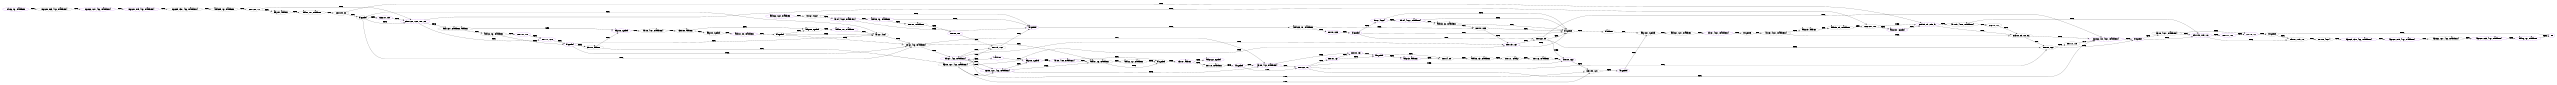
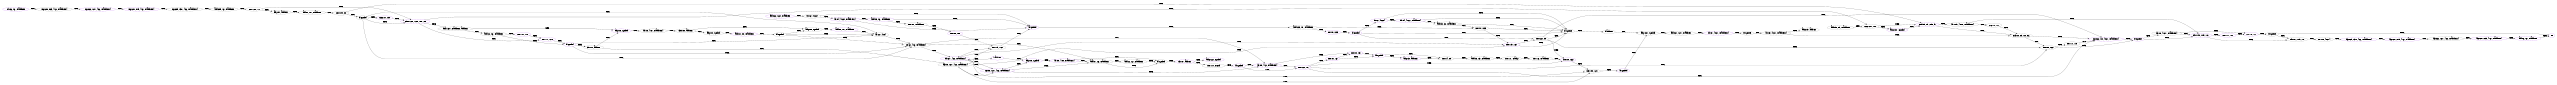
edge "adrp x9 , address" -> "add x9 , x9 , # address": removed, label "CFG"
node "mov w0 , # address": label "mov w0 , # address" -> "mov w0 , # csel"
